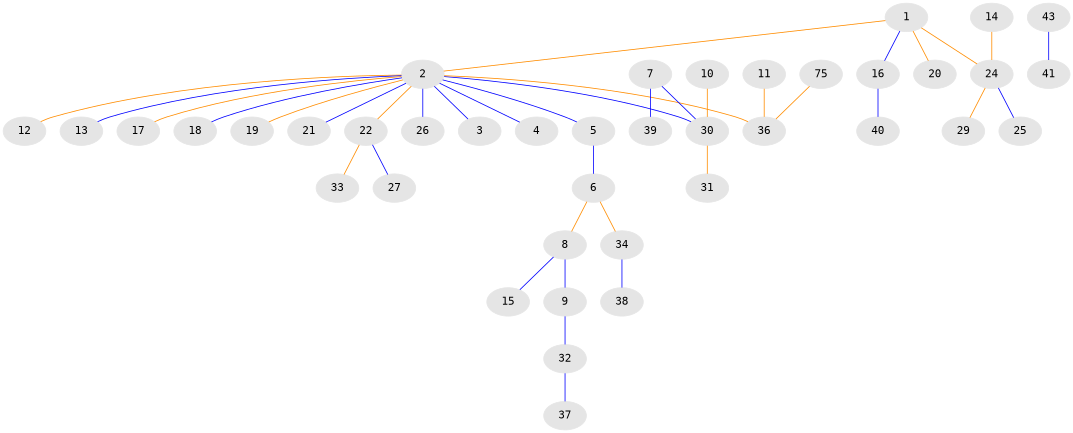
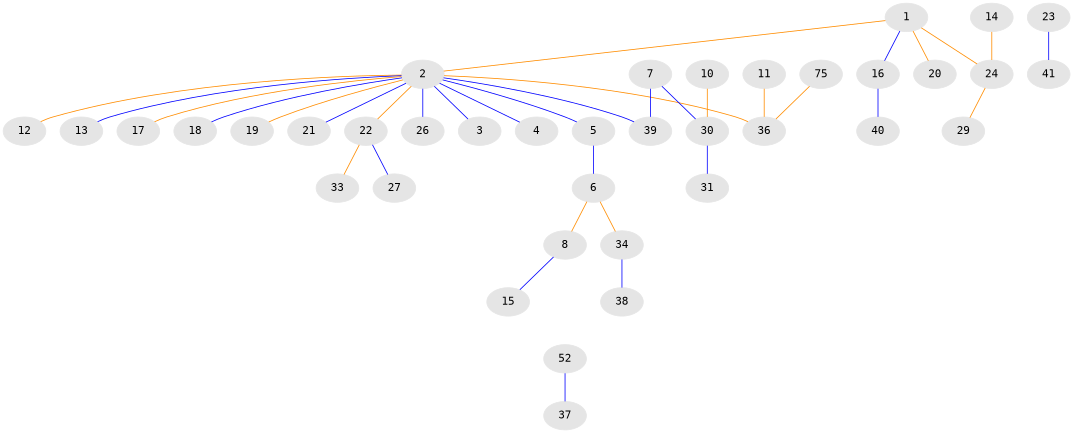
node "43": label "43" -> "23"
edge "2" -- "30": now "2" -- "39"
node "25": removed
edge "30" -- "31": color darkorange -> blue
node "9": removed
node "32": label "32" -> "52"
